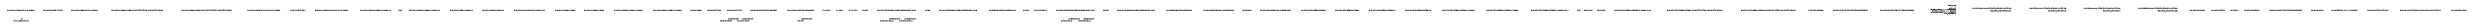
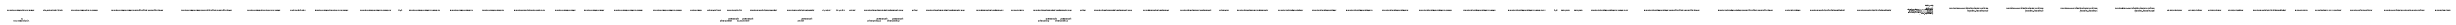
node "int i = v1.ToObject<int>()": removed
node "Console.WriteLine(s)": removed
node "Console.WriteLine(string)": label "Console.WriteLine(string)" -> "Console.WriteLine(jsonWithUtcTimeZone)"
